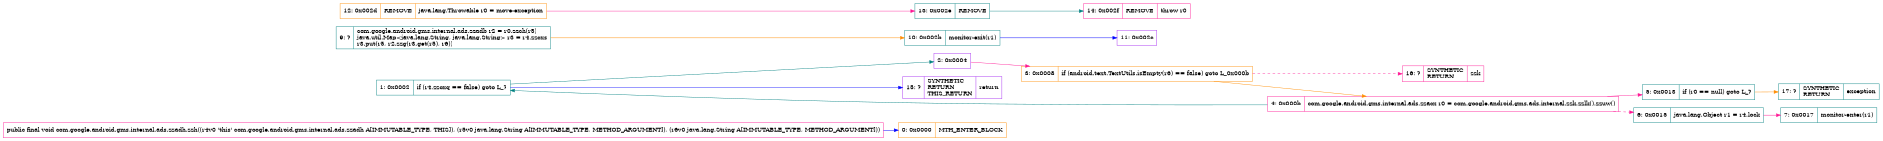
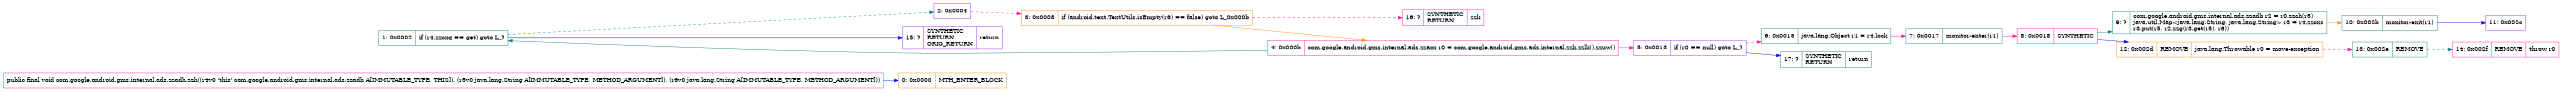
edge "12: 0x002d" -> "13: 0x002e": style solid -> dashed
edge "13: 0x002e" -> "14: 0x002f": style solid -> dashed
node "8: 0x0018": added
edge "2: 0x0004" -> "3: 0x0008": style solid -> dashed
edge "1: 0x0002" -> "2: 0x0004": style solid -> dashed
node "1: 0x0002": text "if (r4.zzcxq == false) goto L_?" -> "if (r4.zzcxq == get) goto L_?"
node "5: 0x0013": color teal -> purple
edge "5: 0x0013" -> "17: ?": color darkorange -> blue
node "17: ?": text "exception" -> "return"
node "15: ?": text "THIS_RETURN" -> "ORIG_RETURN"
edge "4: 0x000b" -> "6: 0x0015": now "5: 0x0013" -> "6: 0x0015"
